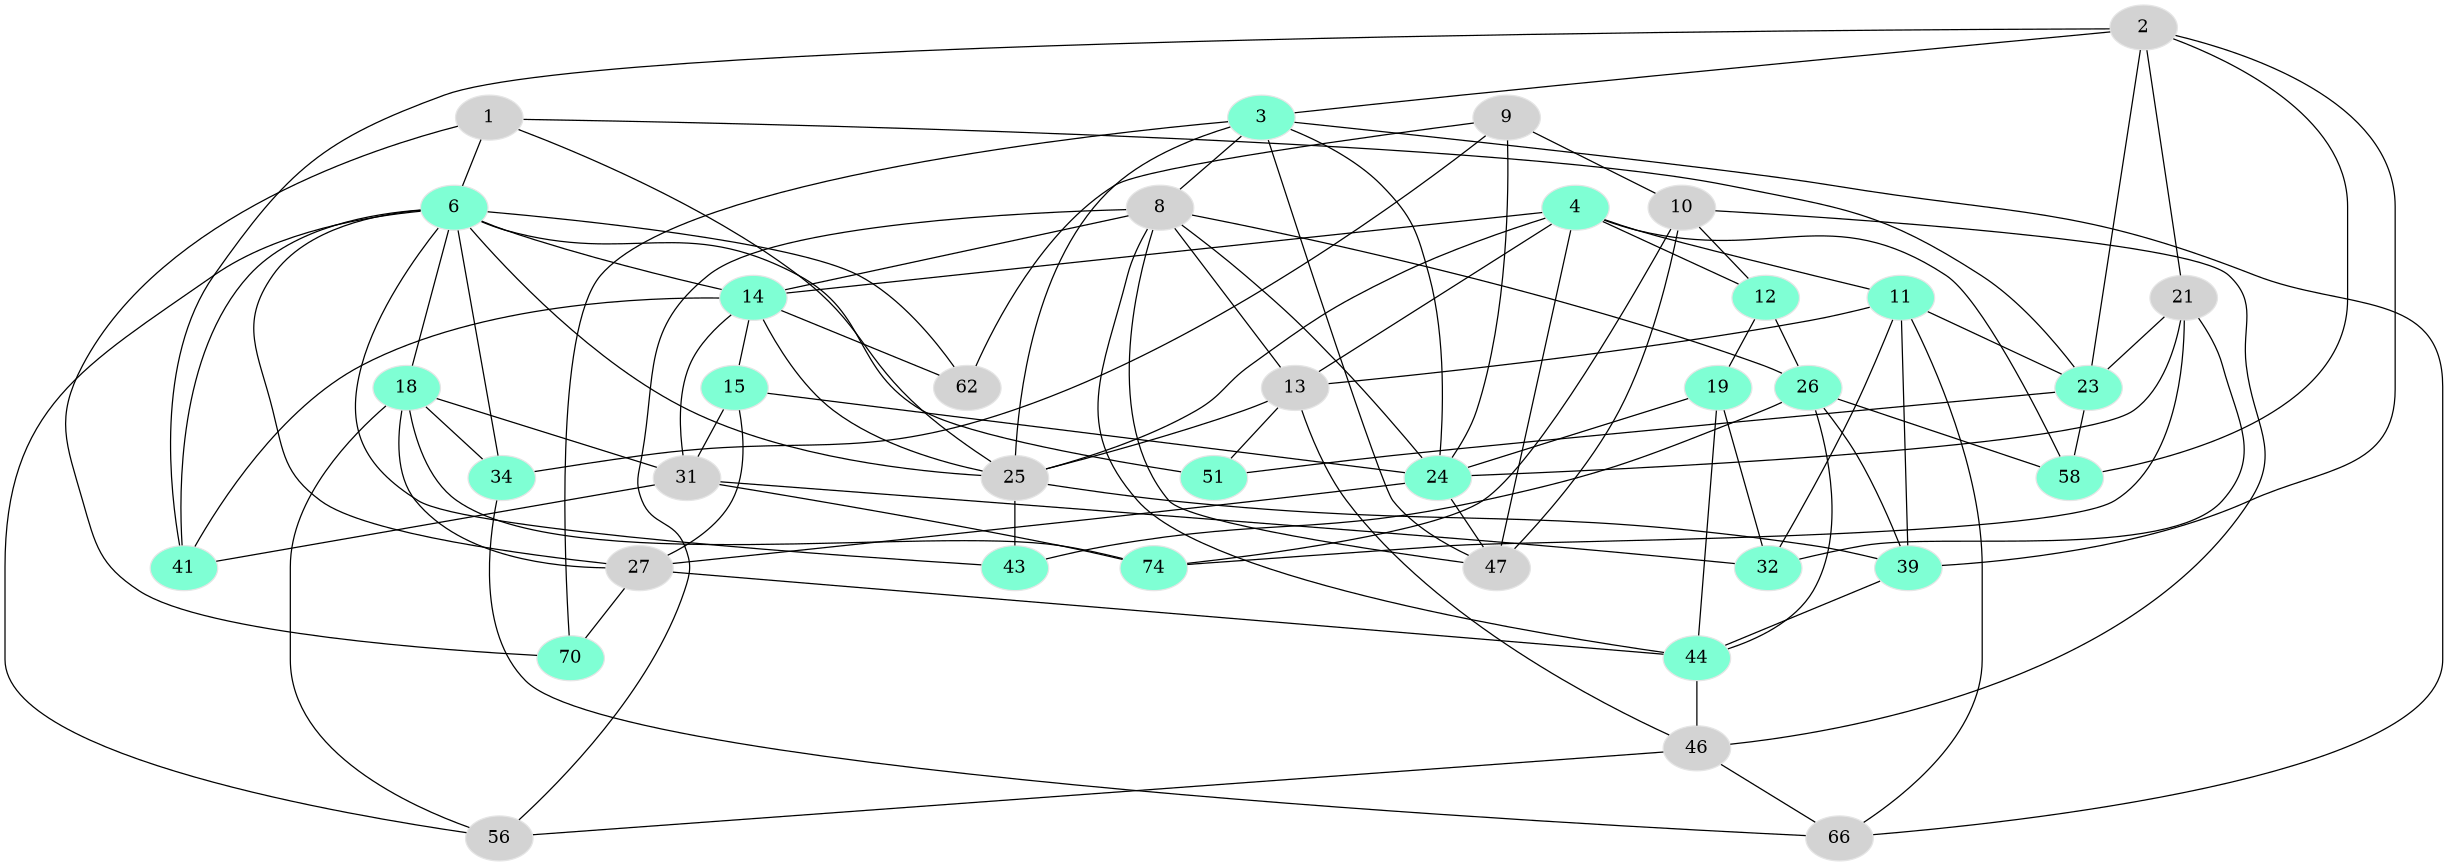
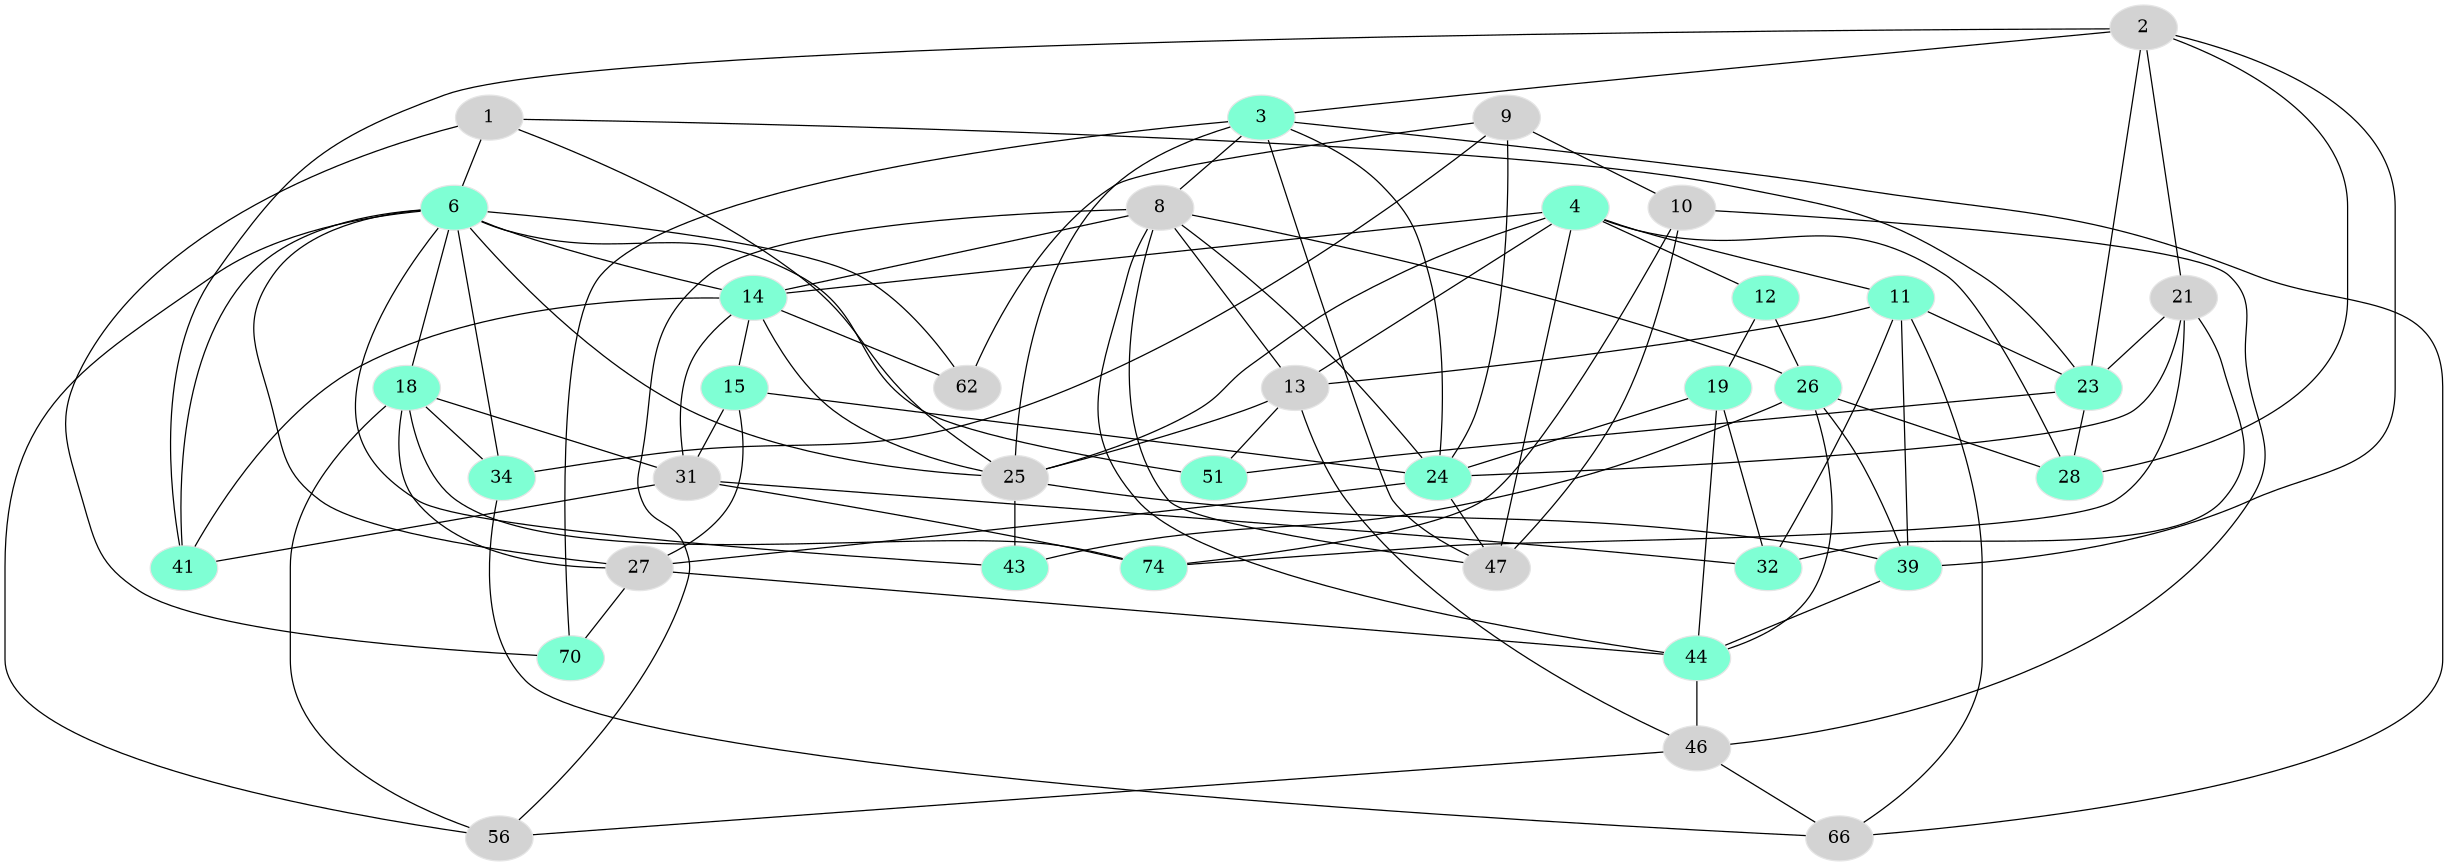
edge "10" -- "12": removed
node "58": label "58" -> "28"
